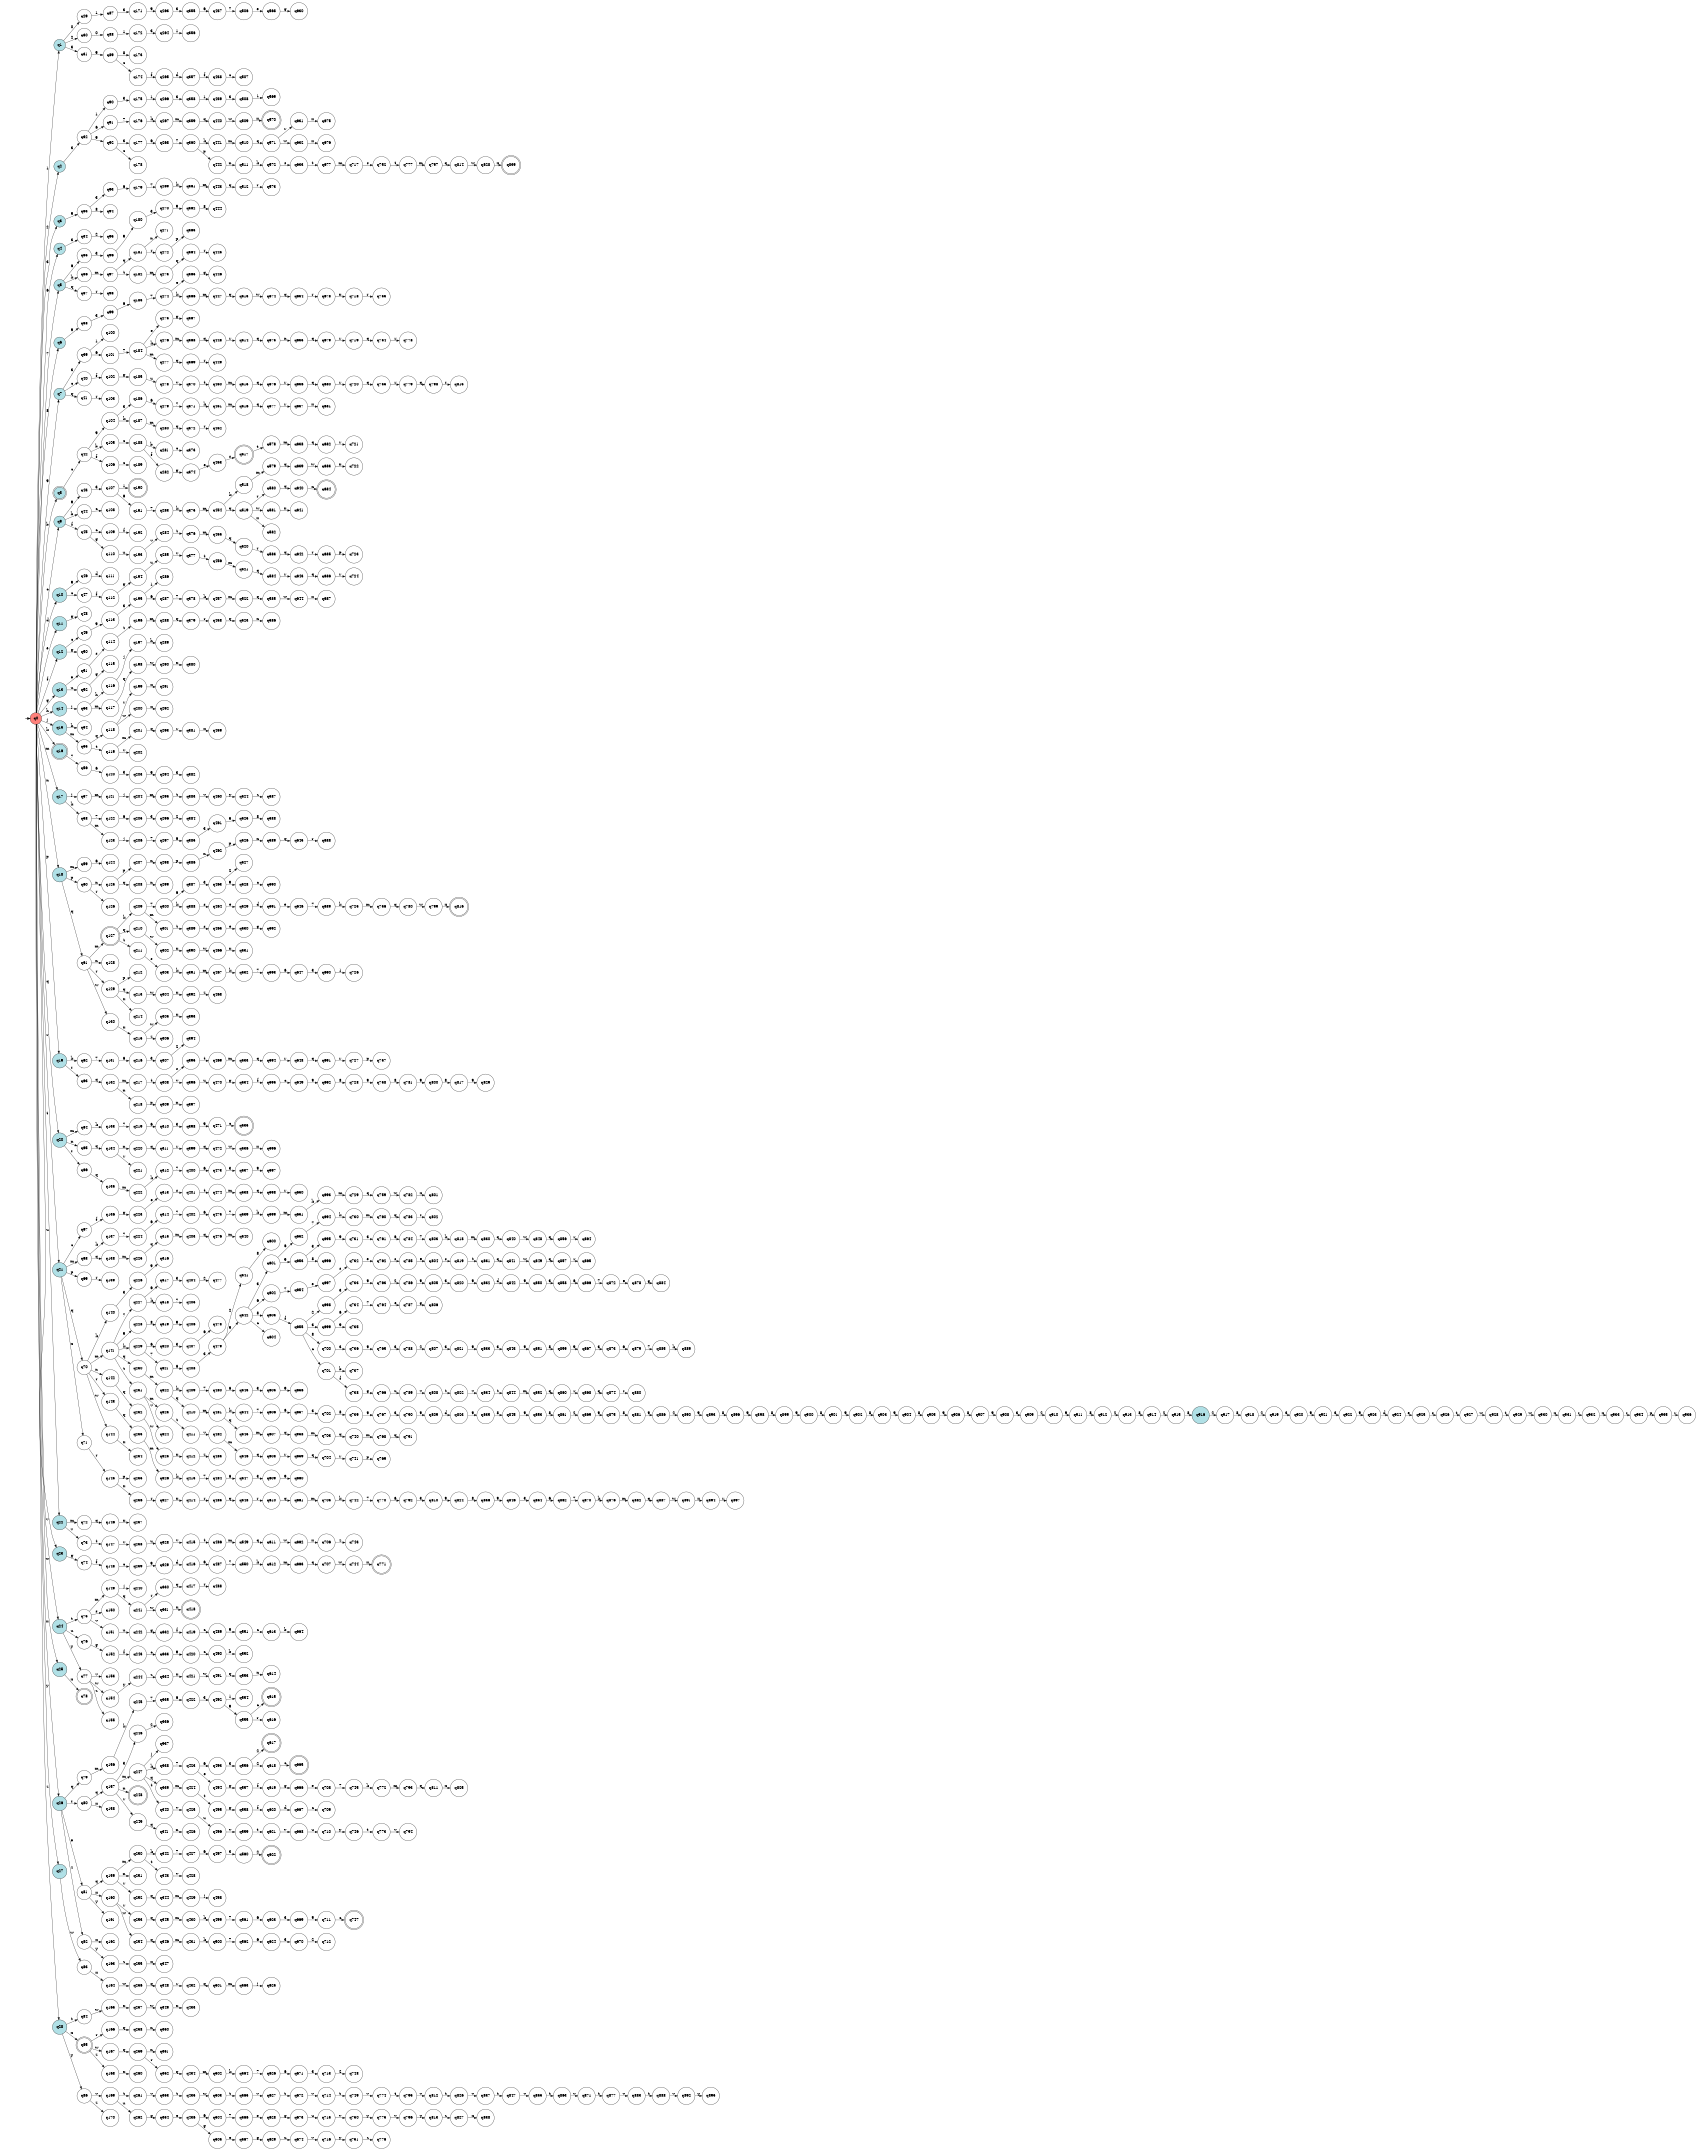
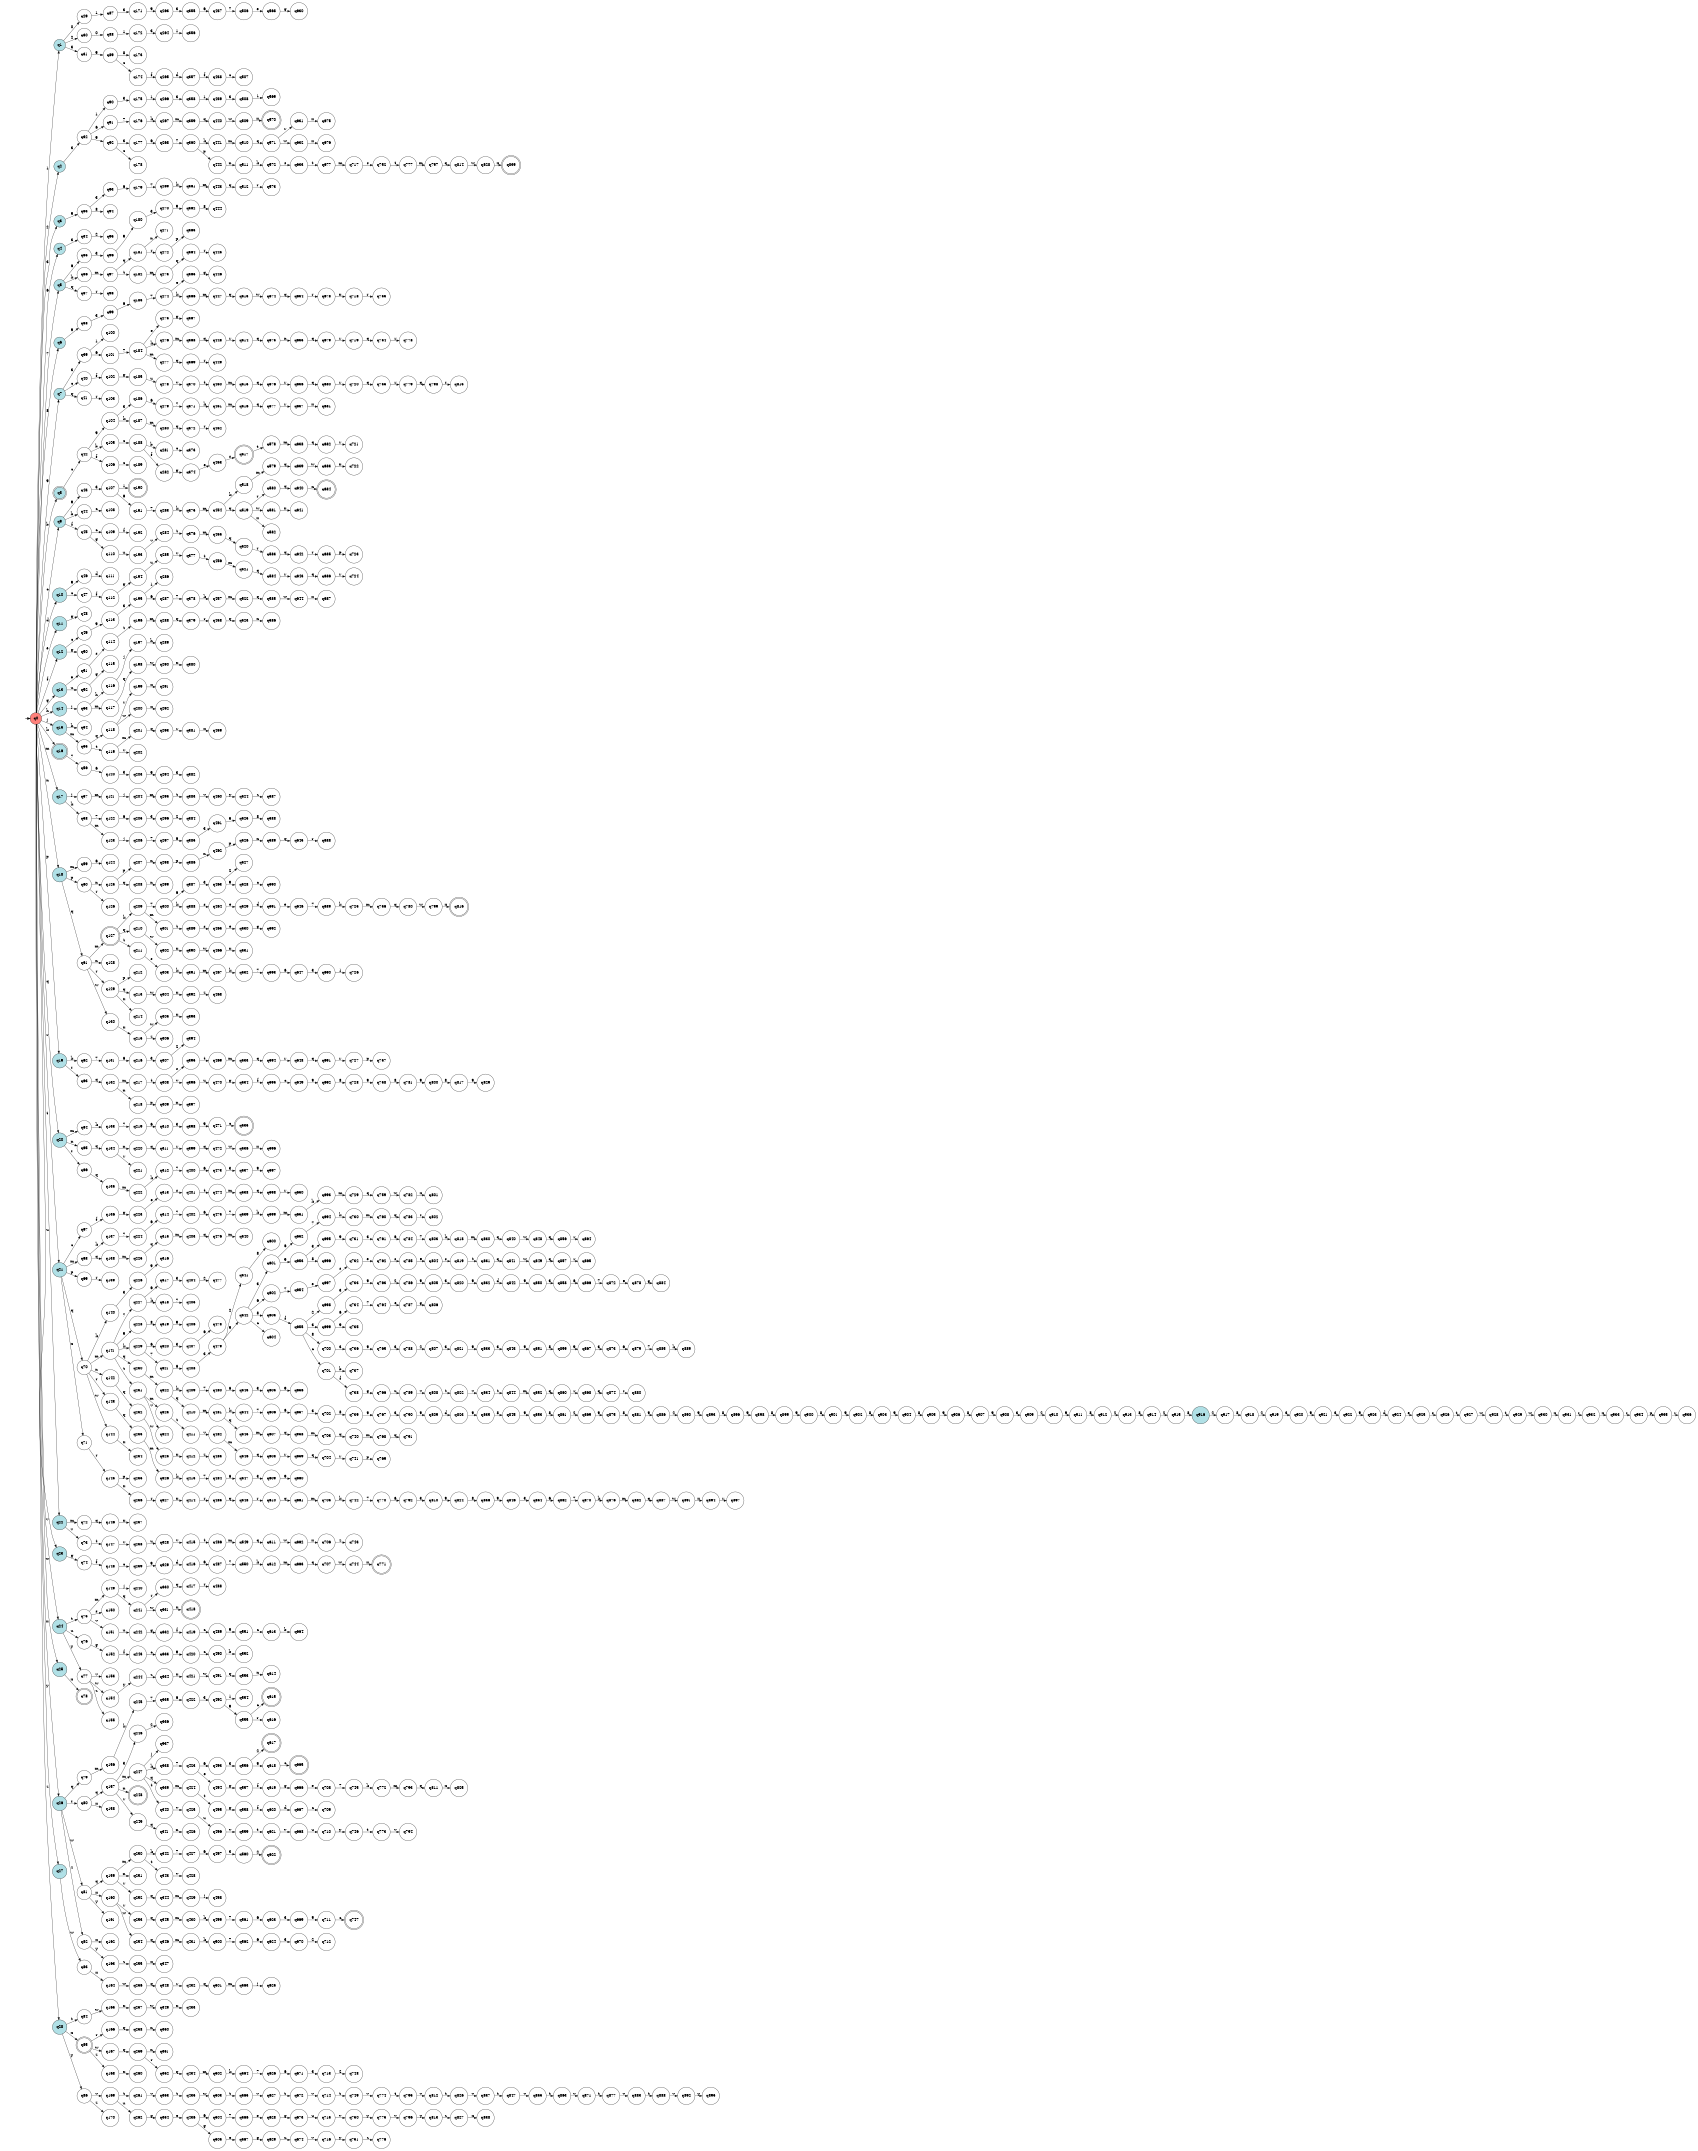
edge "q556" -> "q618": label "2" -> "9"
edge "q26" -> "q81": label "e" -> "w"
